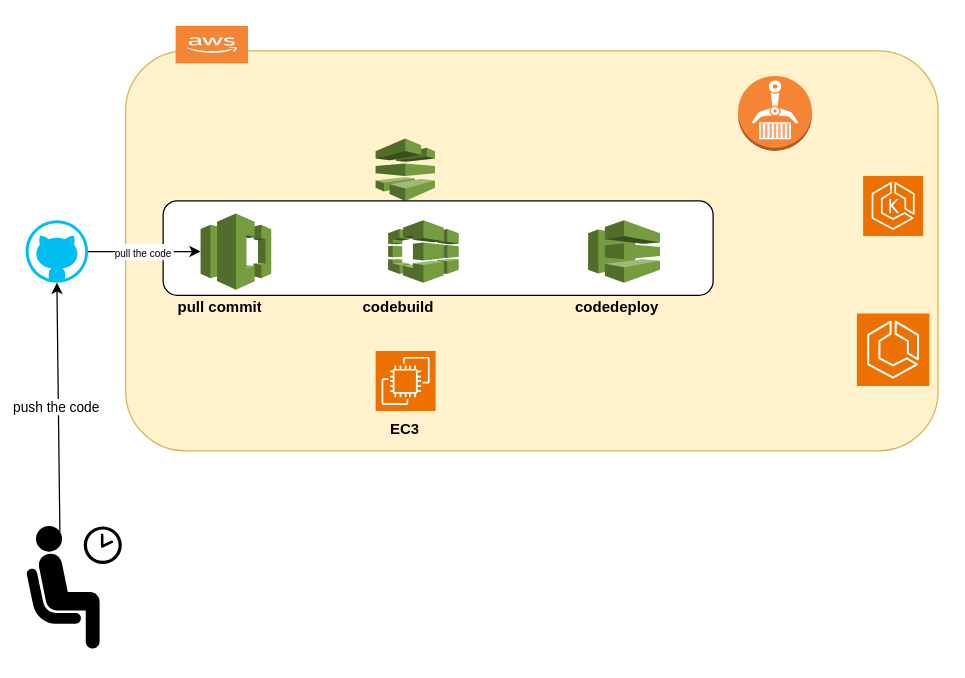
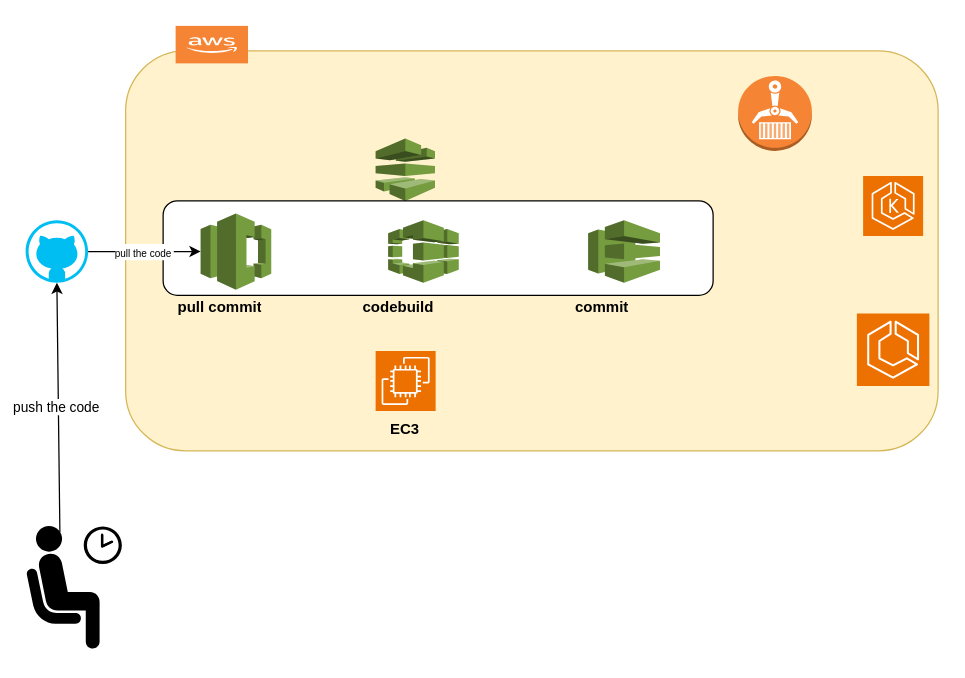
node "codedeploy": label "codedeploy" -> "commit"
